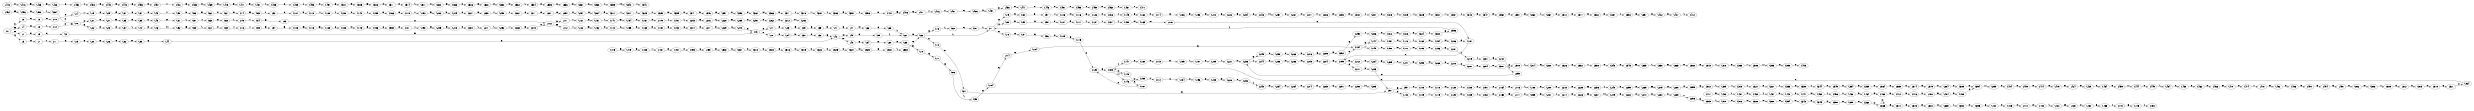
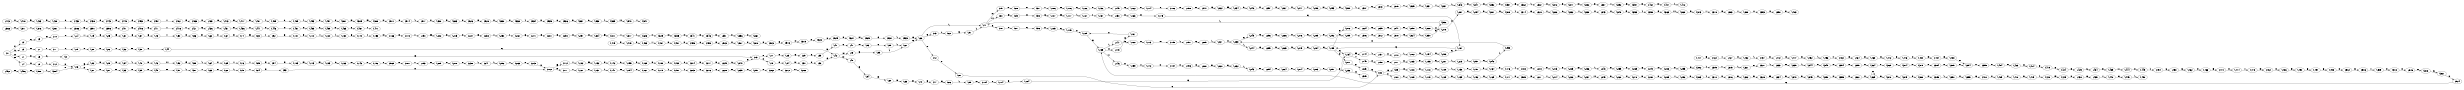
edge "S361" -> "S366": removed, label "K"
